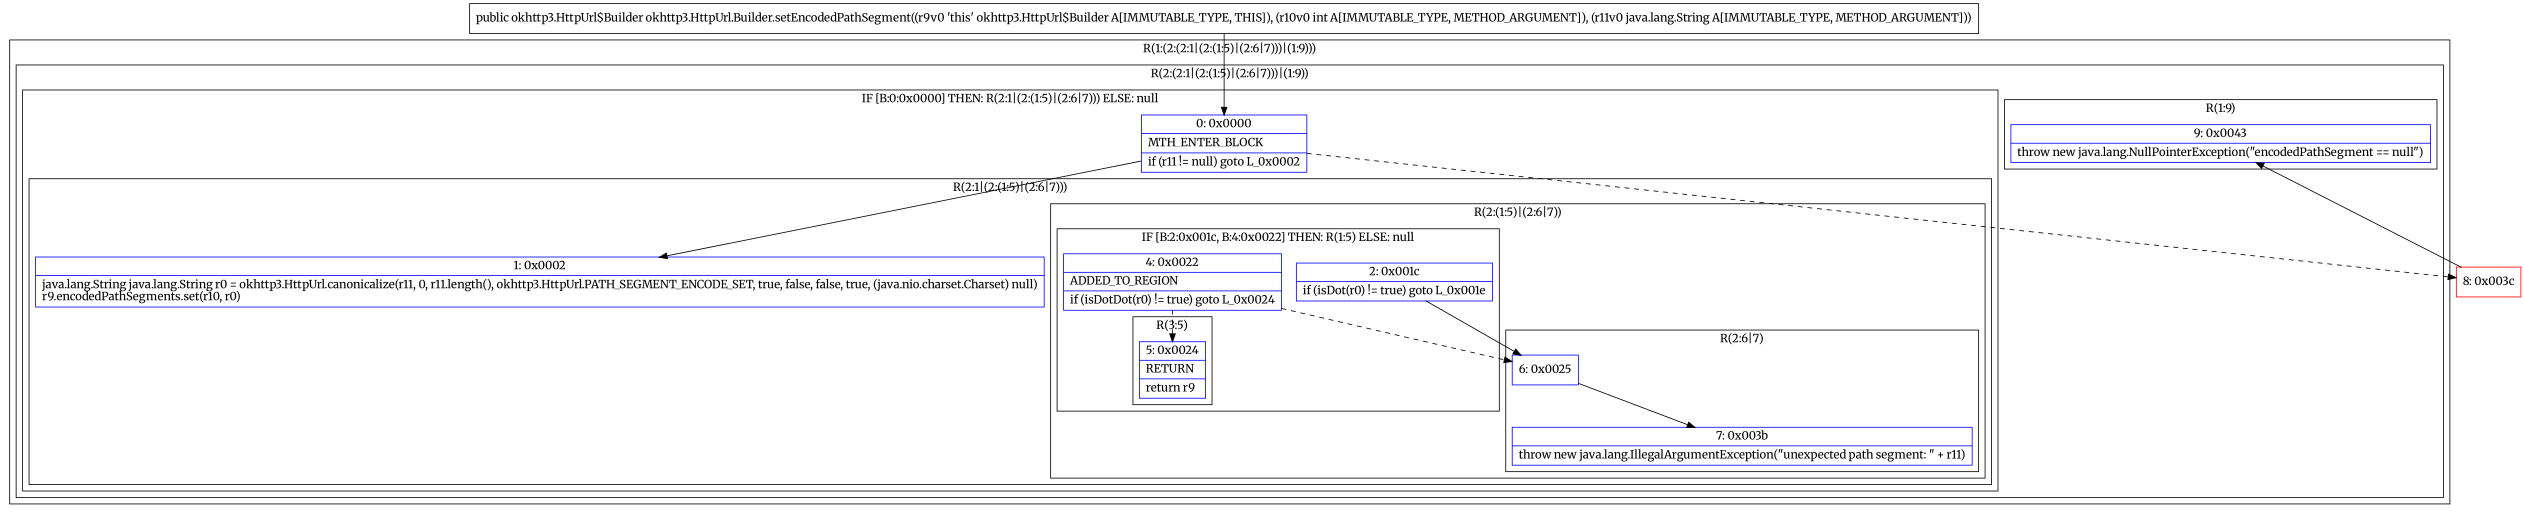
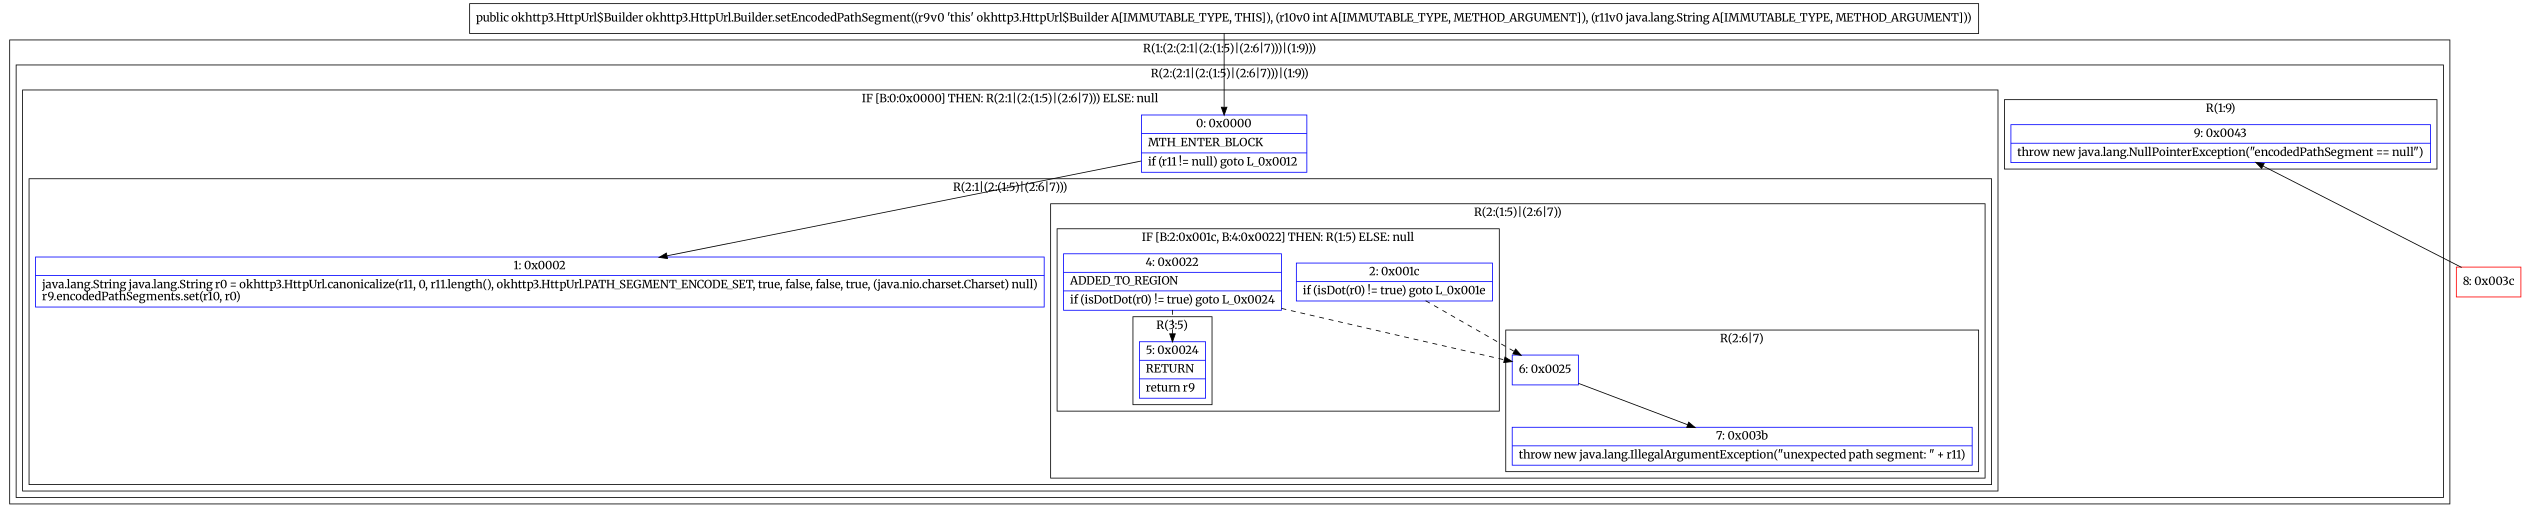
node "0: 0x0000": text "if (r11 != null) goto L_0x0002" -> "if (r11 != null) goto L_0x0012"
edge "0: 0x0000" -> "8: 0x003c": removed
edge "2: 0x001c" -> "6: 0x0025": style solid -> dashed
